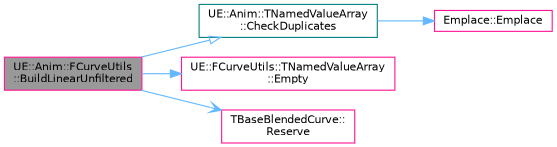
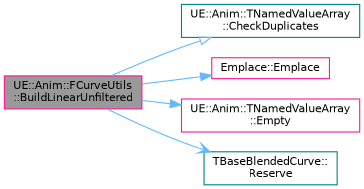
edge "UE::Anim::TNamedValueArray ::CheckDuplicates" -> "Emplace::Emplace": now "UE::Anim::FCurveUtils ::BuildLinearUnfiltered" -> "Emplace::Emplace"
node "UE::FCurveUtils::TNamedValueArray ::Empty": label "UE::FCurveUtils::TNamedValueArray ::Empty" -> "UE::Anim::TNamedValueArray ::Empty"
node "TBaseBlendedCurve:: Reserve": color deeppink -> teal
